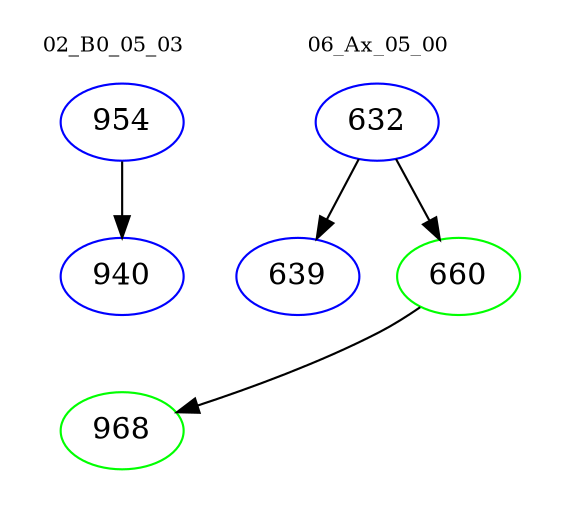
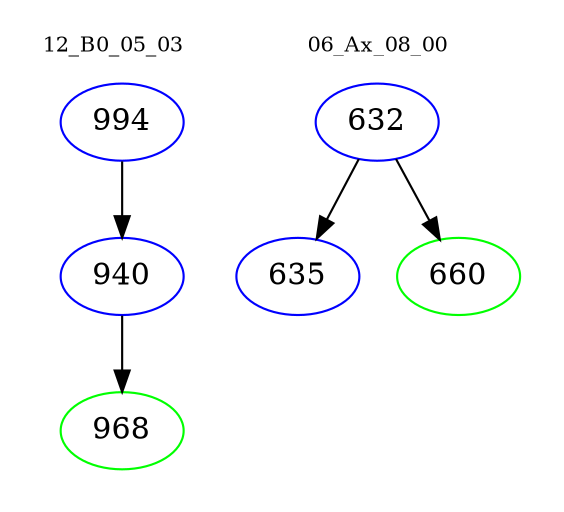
cluster "02_B0_05_03": label "02_B0_05_03" -> "12_B0_05_03"
cluster "06_Ax_05_00": label "06_Ax_05_00" -> "06_Ax_08_00"
node "954": label "954" -> "994"
node "639": label "639" -> "635"
edge "660" -> "968": now "940" -> "968"
